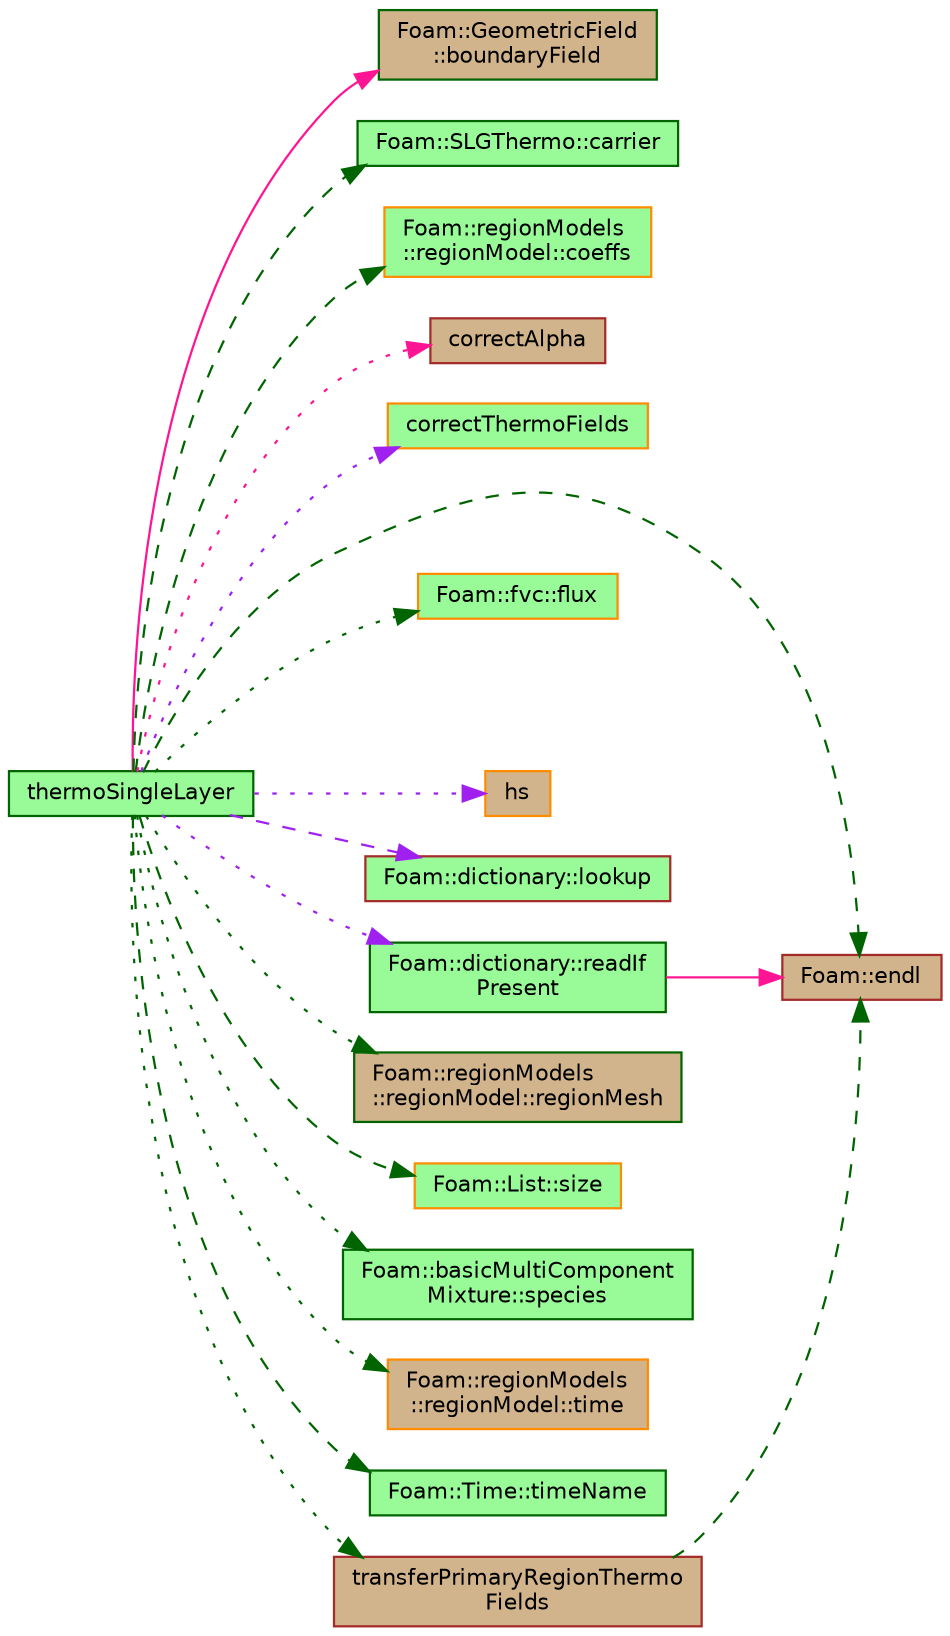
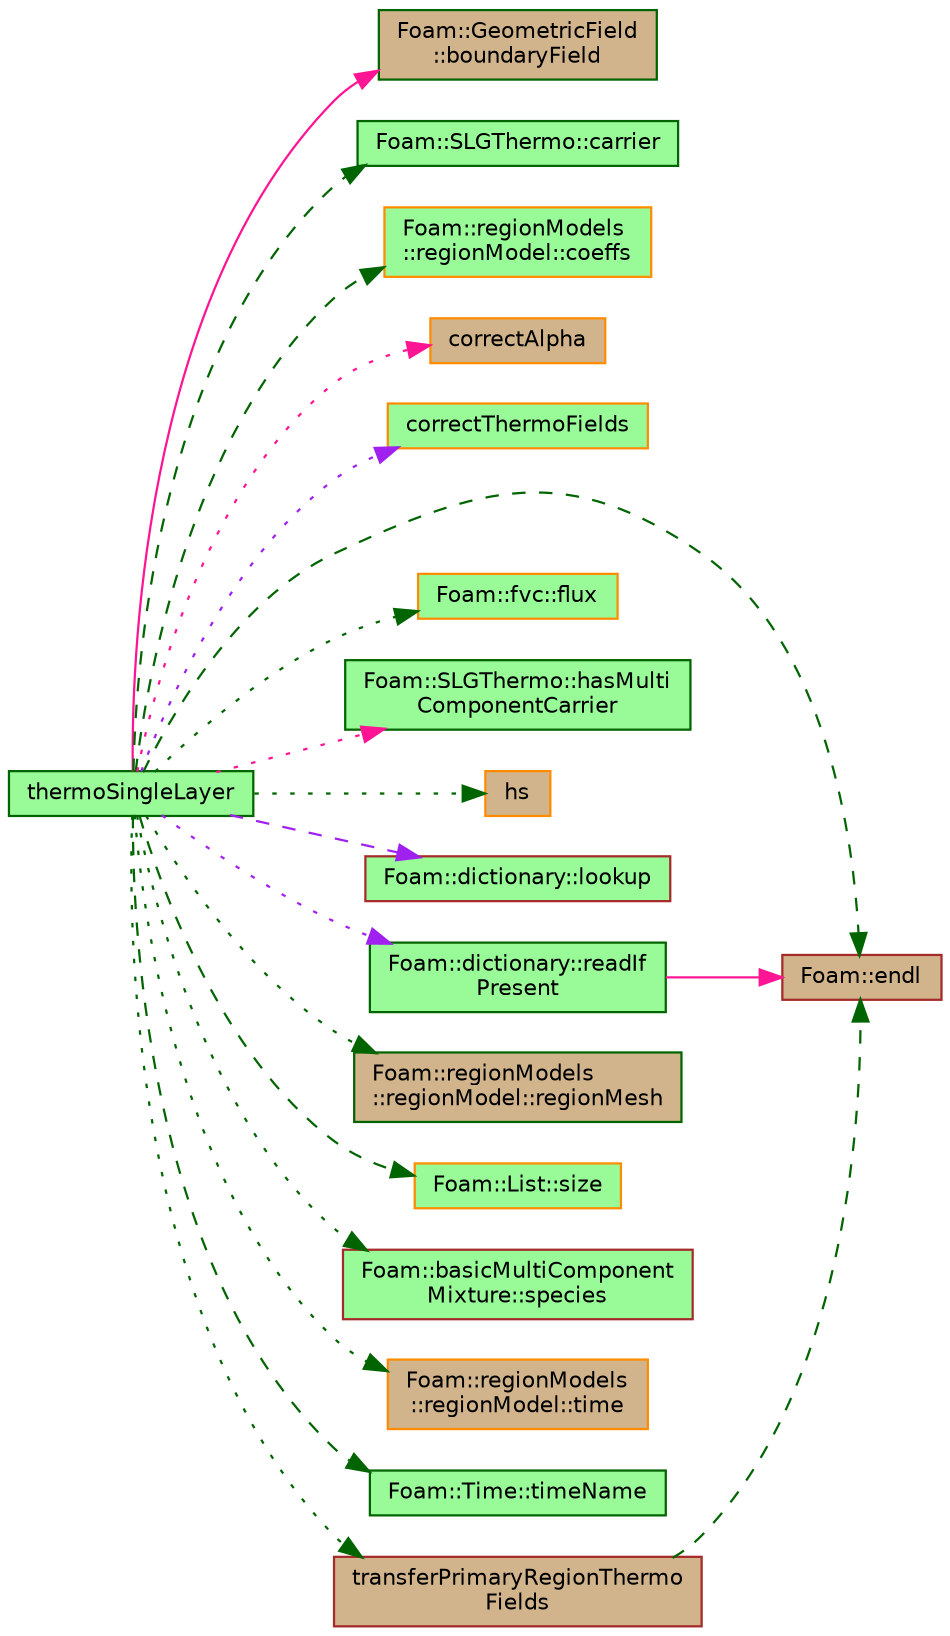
node "correctAlpha": color brown -> darkorange
node "Foam::SLGThermo::hasMulti ComponentCarrier": added
edge "thermoSingleLayer" -> "hs": color purple -> darkgreen
node "Foam::basicMultiComponent Mixture::species": color darkgreen -> brown
